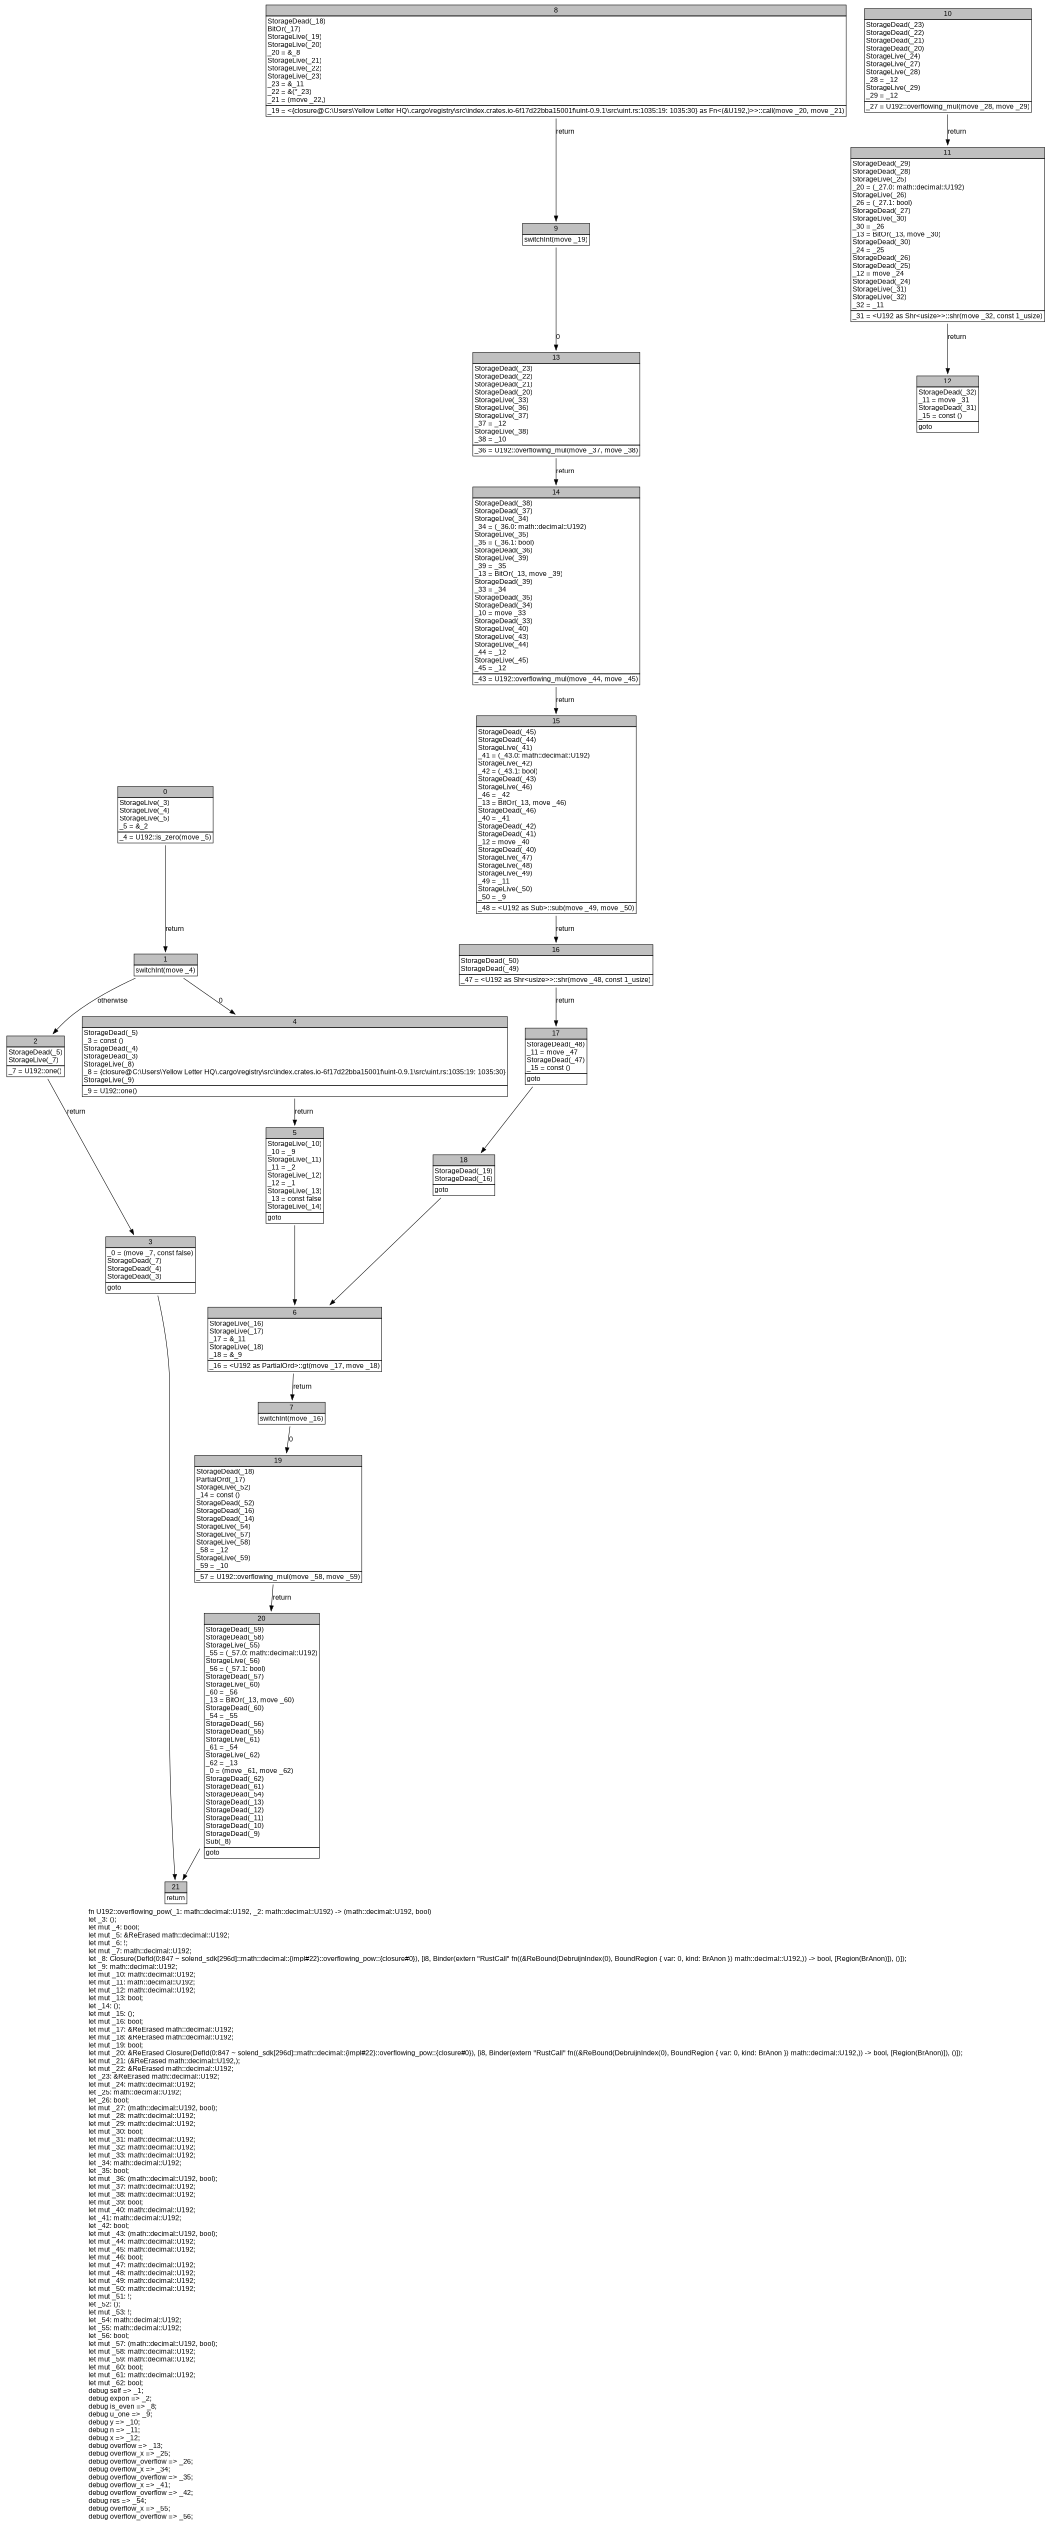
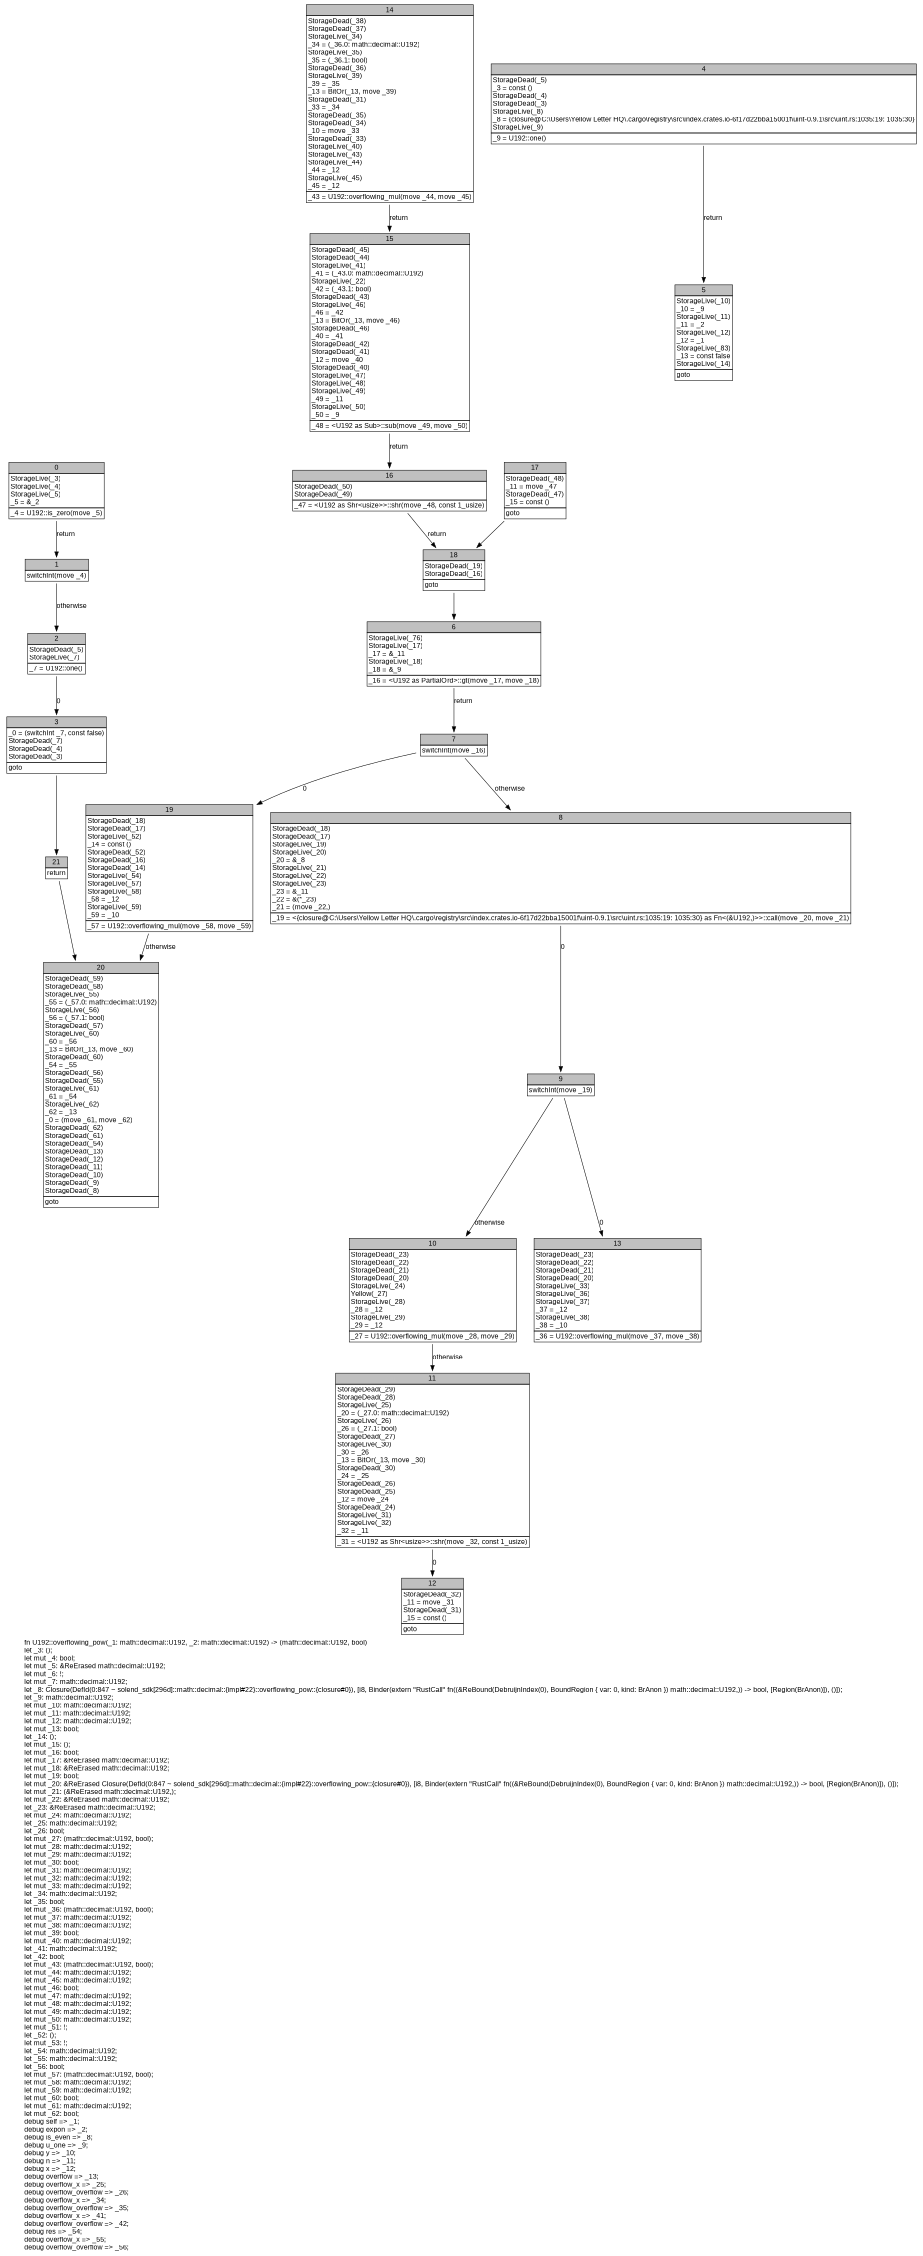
node "8": text "BitOr(_17)" -> "StorageDead(_17)"
node "10": text "StorageLive(_27)" -> "Yellow(_27)"
edge "8" -> "9": label "return" -> "0"
edge "10" -> "11": label "return" -> "otherwise"
edge "11" -> "12": label "return" -> "0"
edge "13" -> "14": removed, label "return"
node "14": text "StorageDead(_39)" -> "StorageDead(_31)"
node "15": text "StorageLive(_42)" -> "StorageLive(_22)"
edge "7" -> "8": added, label "otherwise"
edge "1" -> "4": removed, label "0"
edge "16" -> "17": now "16" -> "18"
edge "2" -> "3": label "return" -> "0"
edge "9" -> "10": added, label "otherwise"
node "5": text "StorageLive(_13)" -> "StorageLive(_83)"
node "3": text "_0 = (move _7, const false)" -> "_0 = (switchInt _7, const false)"
edge "5" -> "6": removed
node "6": text "StorageLive(_16)" -> "StorageLive(_76)"
node "19": text "PartialOrd(_17)" -> "StorageDead(_17)"
edge "19" -> "20": label "return" -> "otherwise"
node "20": text "Sub(_8)" -> "StorageDead(_8)"
edge "20" -> "21": reversed
